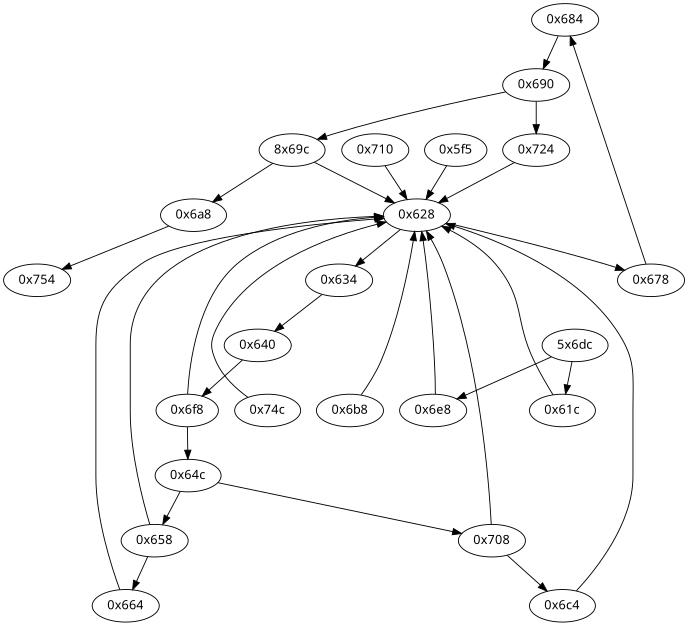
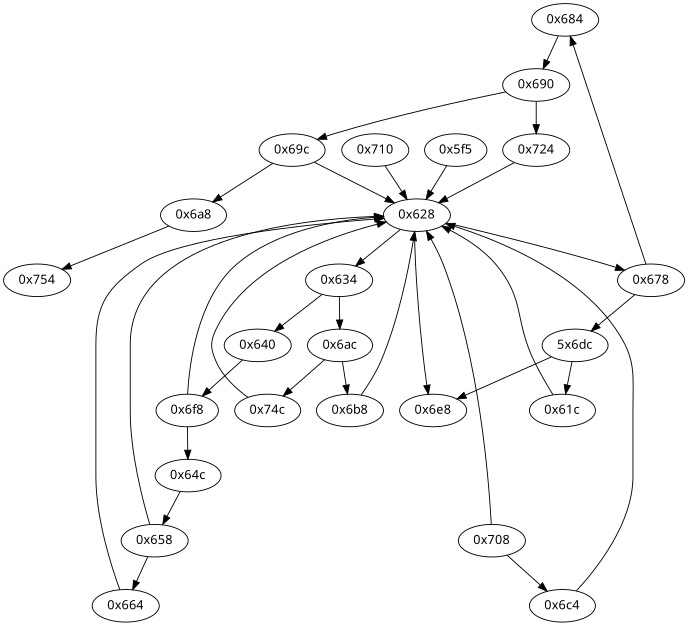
node "8x69c": label "8x69c" -> "0x69c"
edge "0x678" -> "5x6dc": added
edge "0x6e8" -> "0x628": reversed
node "0x6ac": added
edge "0x64c" -> "0x708": removed
